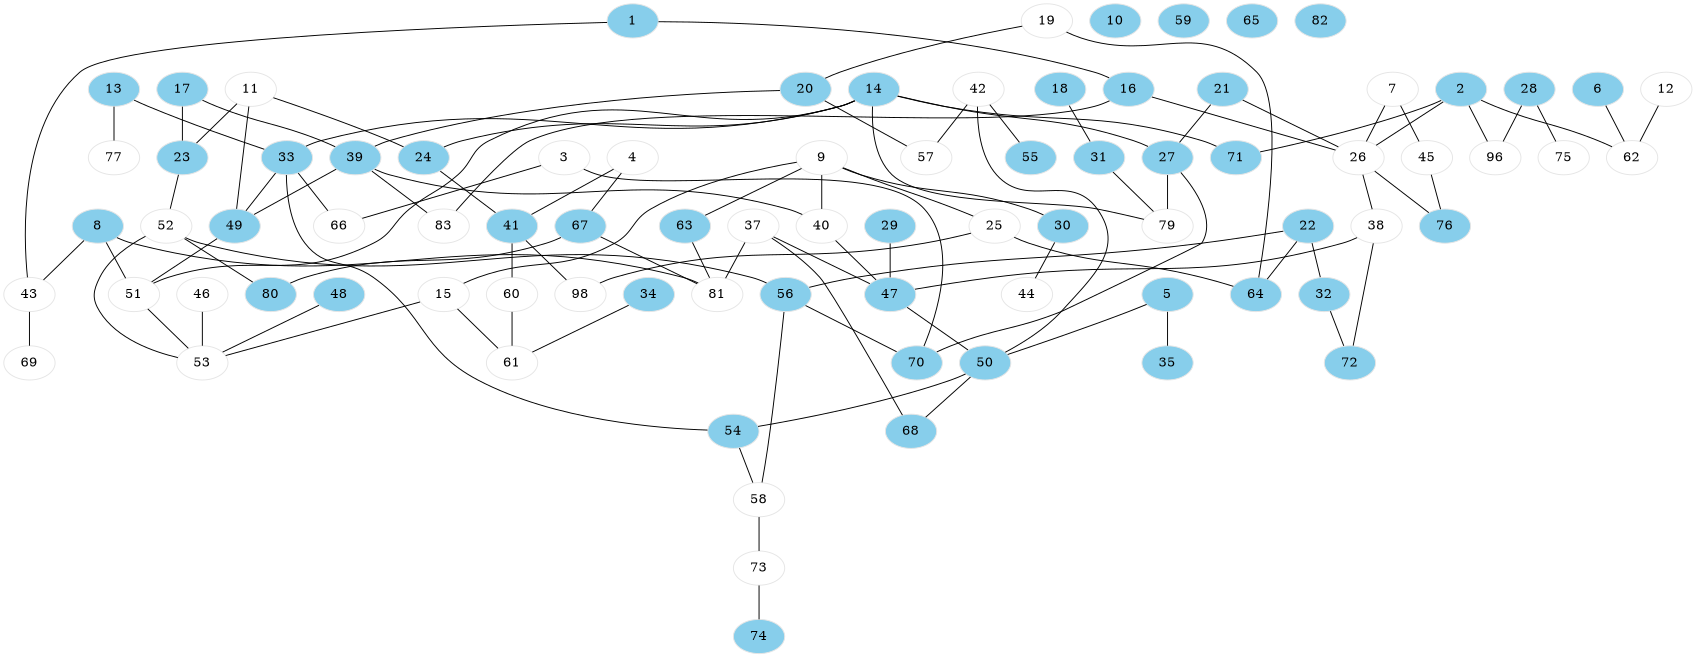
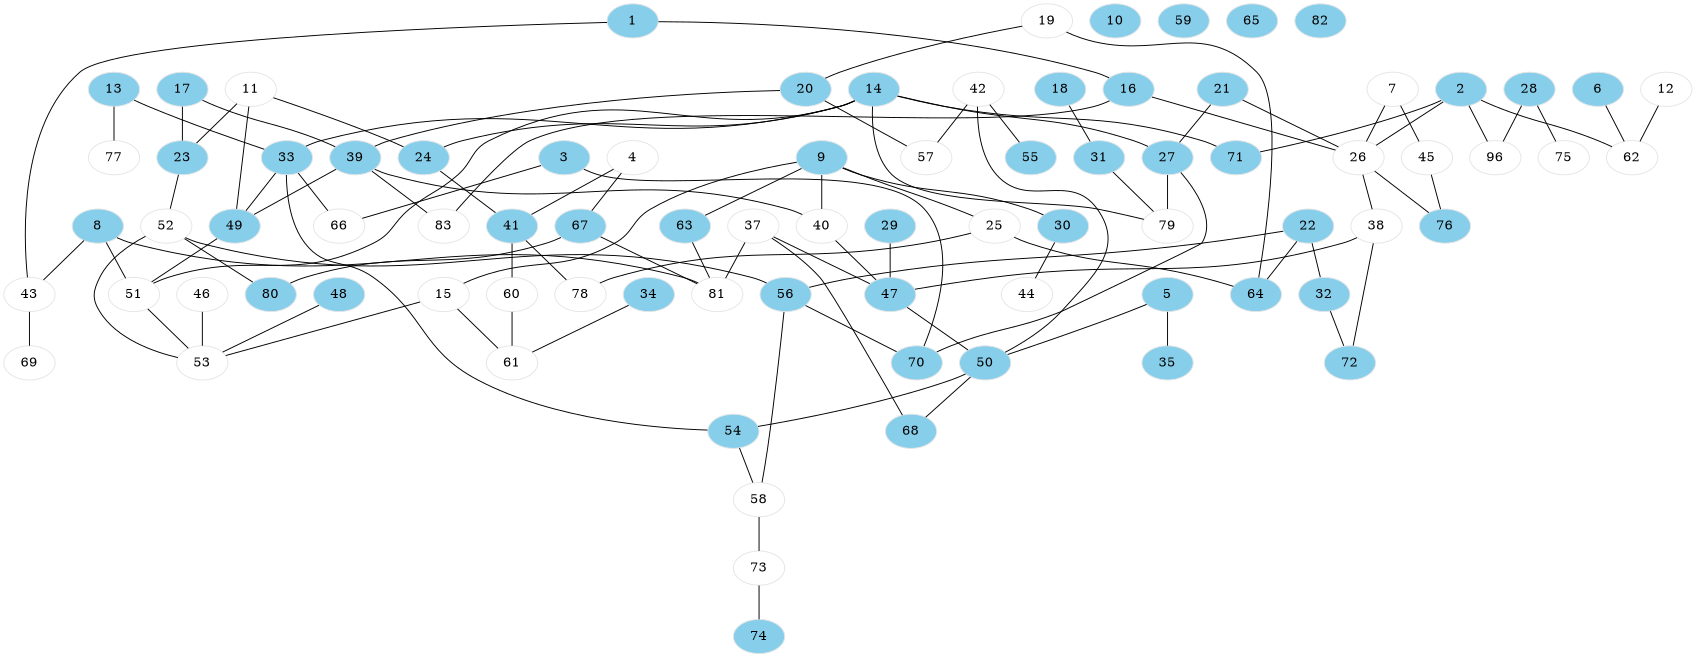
node "3": fillcolor white -> skyblue
node "9": fillcolor white -> skyblue
node "98": label "98" -> "78"
